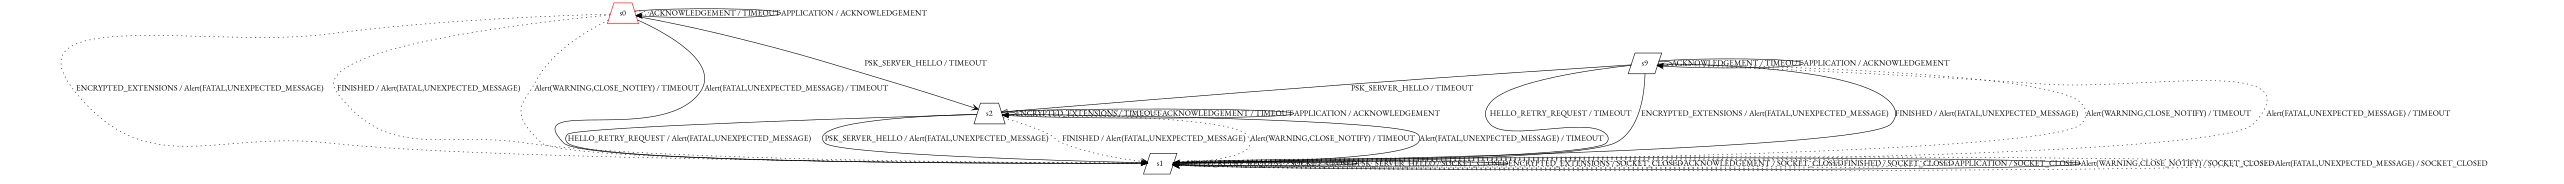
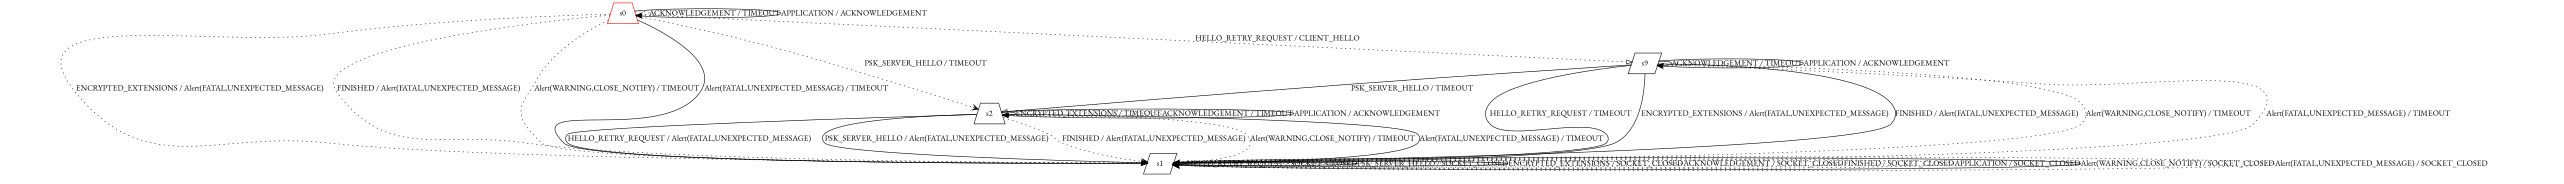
edge "s0" -> "s9": added, label "HELLO_RETRY_REQUEST / CLIENT_HELLO"
edge "s0" -> "s2": style solid -> dotted
